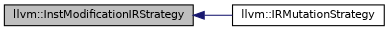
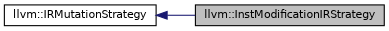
edge "llvm::IRMutationStrategy" -> "llvm::InstModificationIRStrategy": reversed
